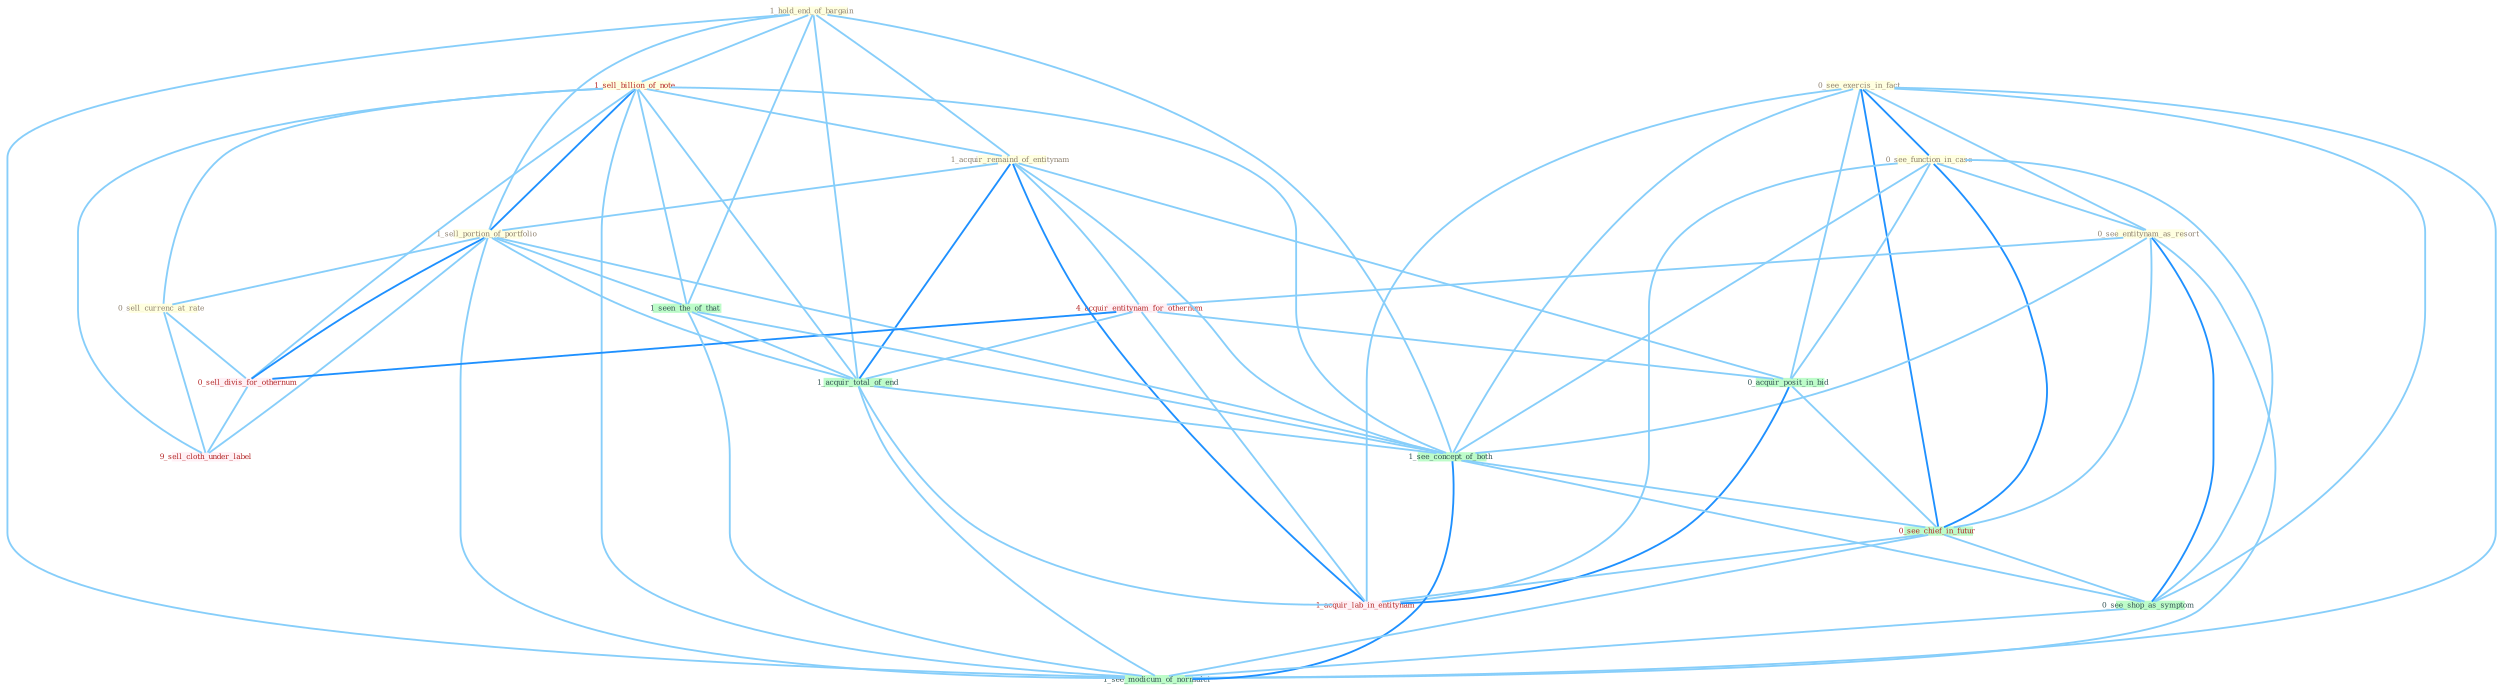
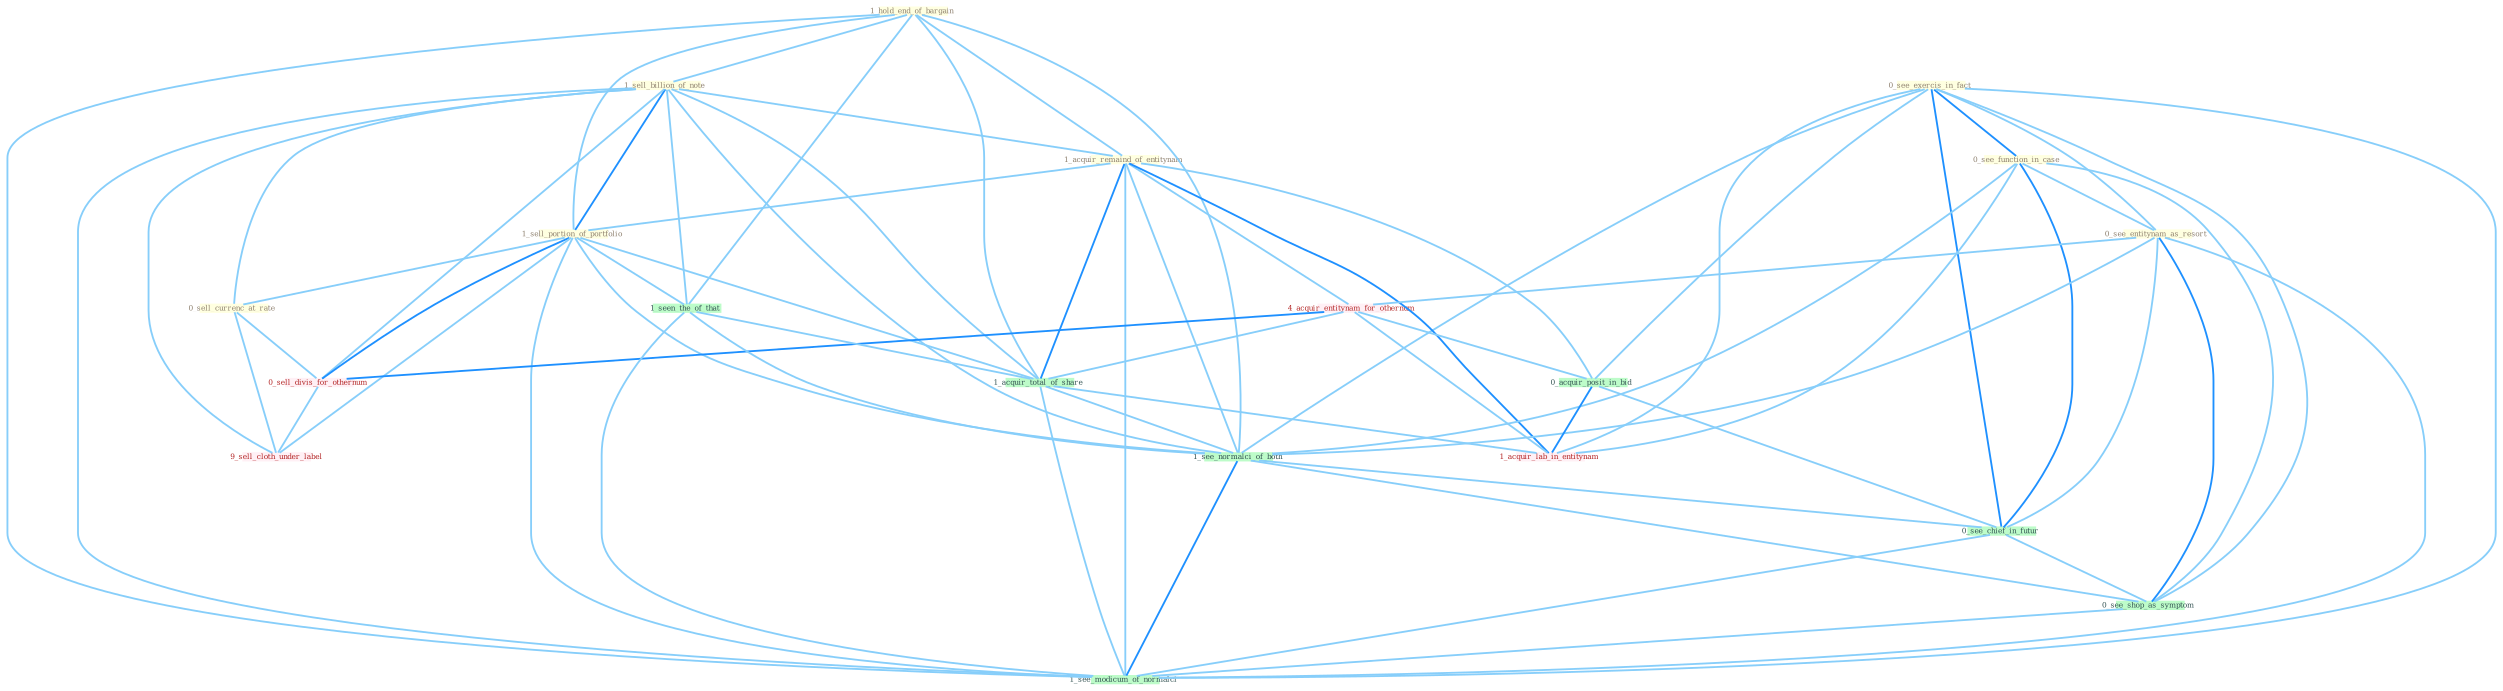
node "1_sell_billion_of_note": fontcolor #b22222 -> #8b7d6b
edge "0_see_function_in_case" -- "0_acquir_posit_in_bid": removed
edge "1_acquir_remaind_of_entitynam" -- "1_see_modicum_of_normalci": added
node "1_acquir_total_of_end": label "1_acquir_total_of_end" -> "1_acquir_total_of_share"
node "1_see_concept_of_both": label "1_see_concept_of_both" -> "1_see_normalci_of_both"
node "0_see_chief_in_futur": fontcolor #b22222 -> #2f4f4f
edge "0_see_chief_in_futur" -- "1_acquir_lab_in_entitynam": removed
